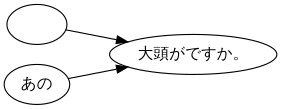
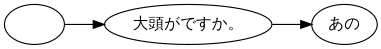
edge "あの" -> "大頭がですか。": reversed
